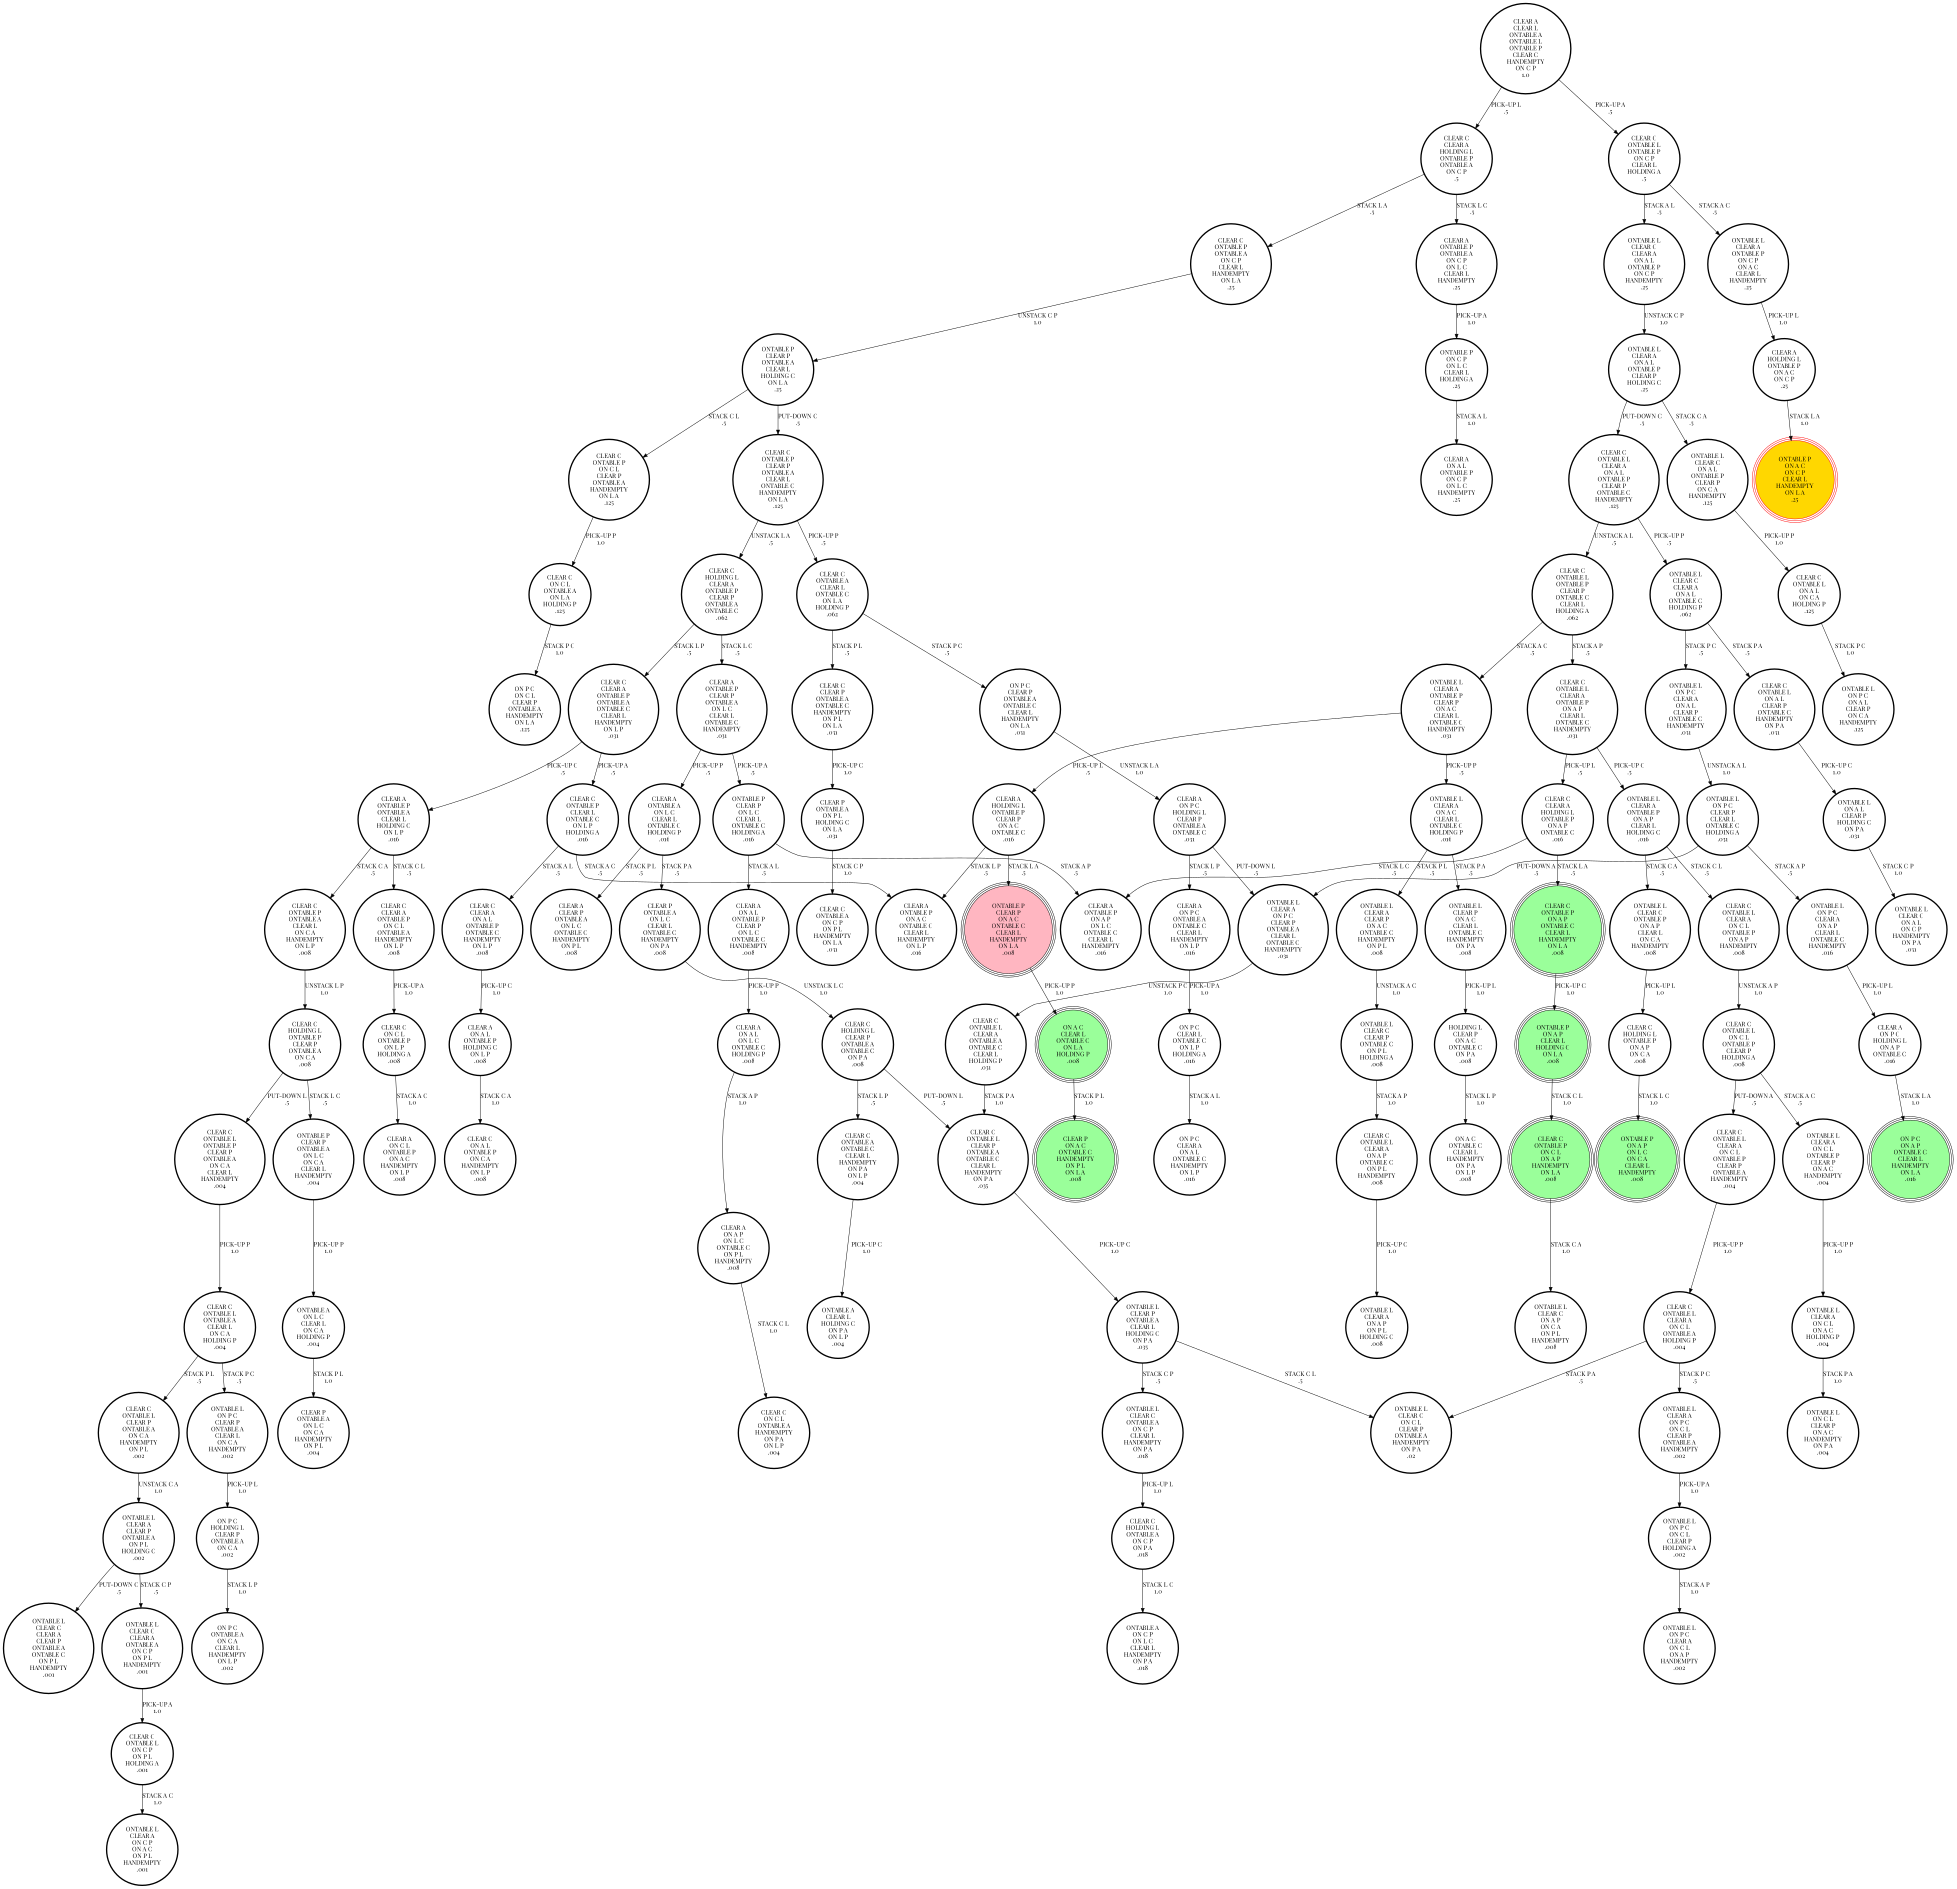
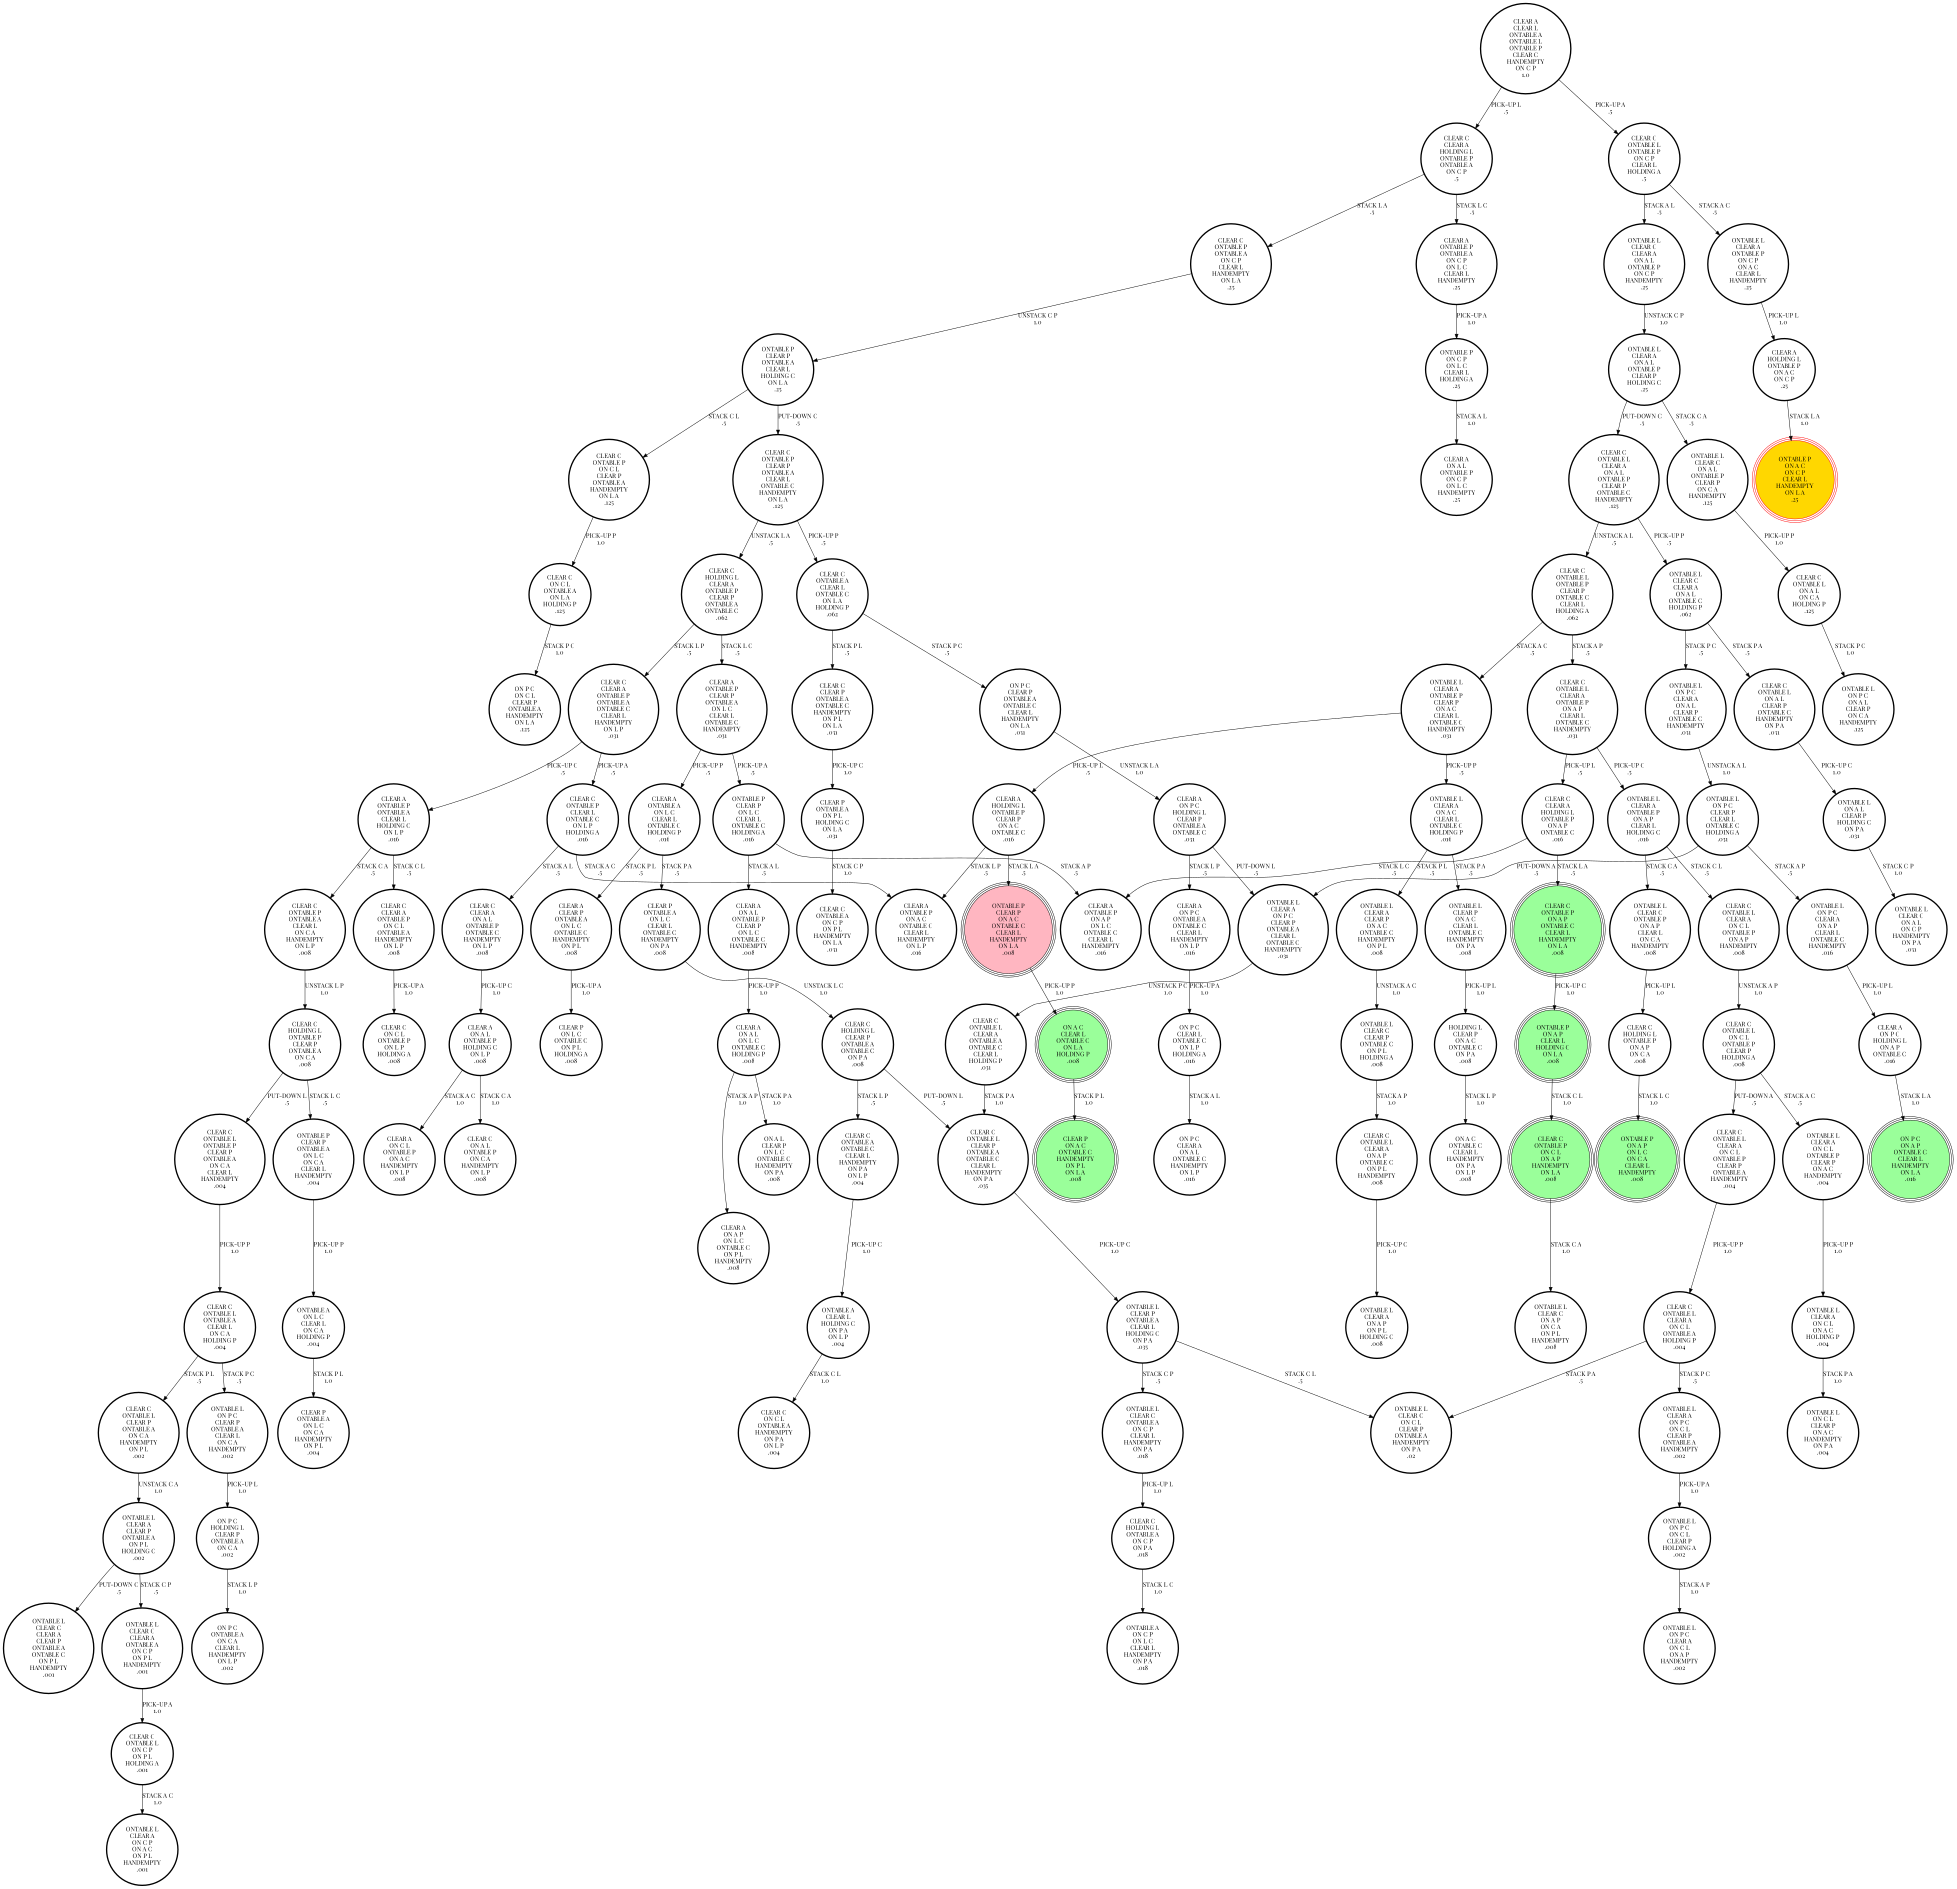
node "CLEAR P ON L C ONTABLE C ON P L HOLDING A .008": added
edge "CLEAR C ON C L ONTABLE P ON L P HOLDING A .008" -> "CLEAR A ON C L ONTABLE P ON A C HANDEMPTY ON L P .008": now "CLEAR A ON A L ONTABLE P HOLDING C ON L P .008" -> "CLEAR A ON C L ONTABLE P ON A C HANDEMPTY ON L P .008"
node "ON A L CLEAR P ON L C ONTABLE C HANDEMPTY ON P A .008": added
edge "CLEAR A ON A P ON L C ONTABLE C ON P L HANDEMPTY .008" -> "CLEAR C ON C L ONTABLE A HANDEMPTY ON P A ON L P .004": now "ONTABLE A CLEAR L HOLDING C ON P A ON L P .004" -> "CLEAR C ON C L ONTABLE A HANDEMPTY ON P A ON L P .004"
